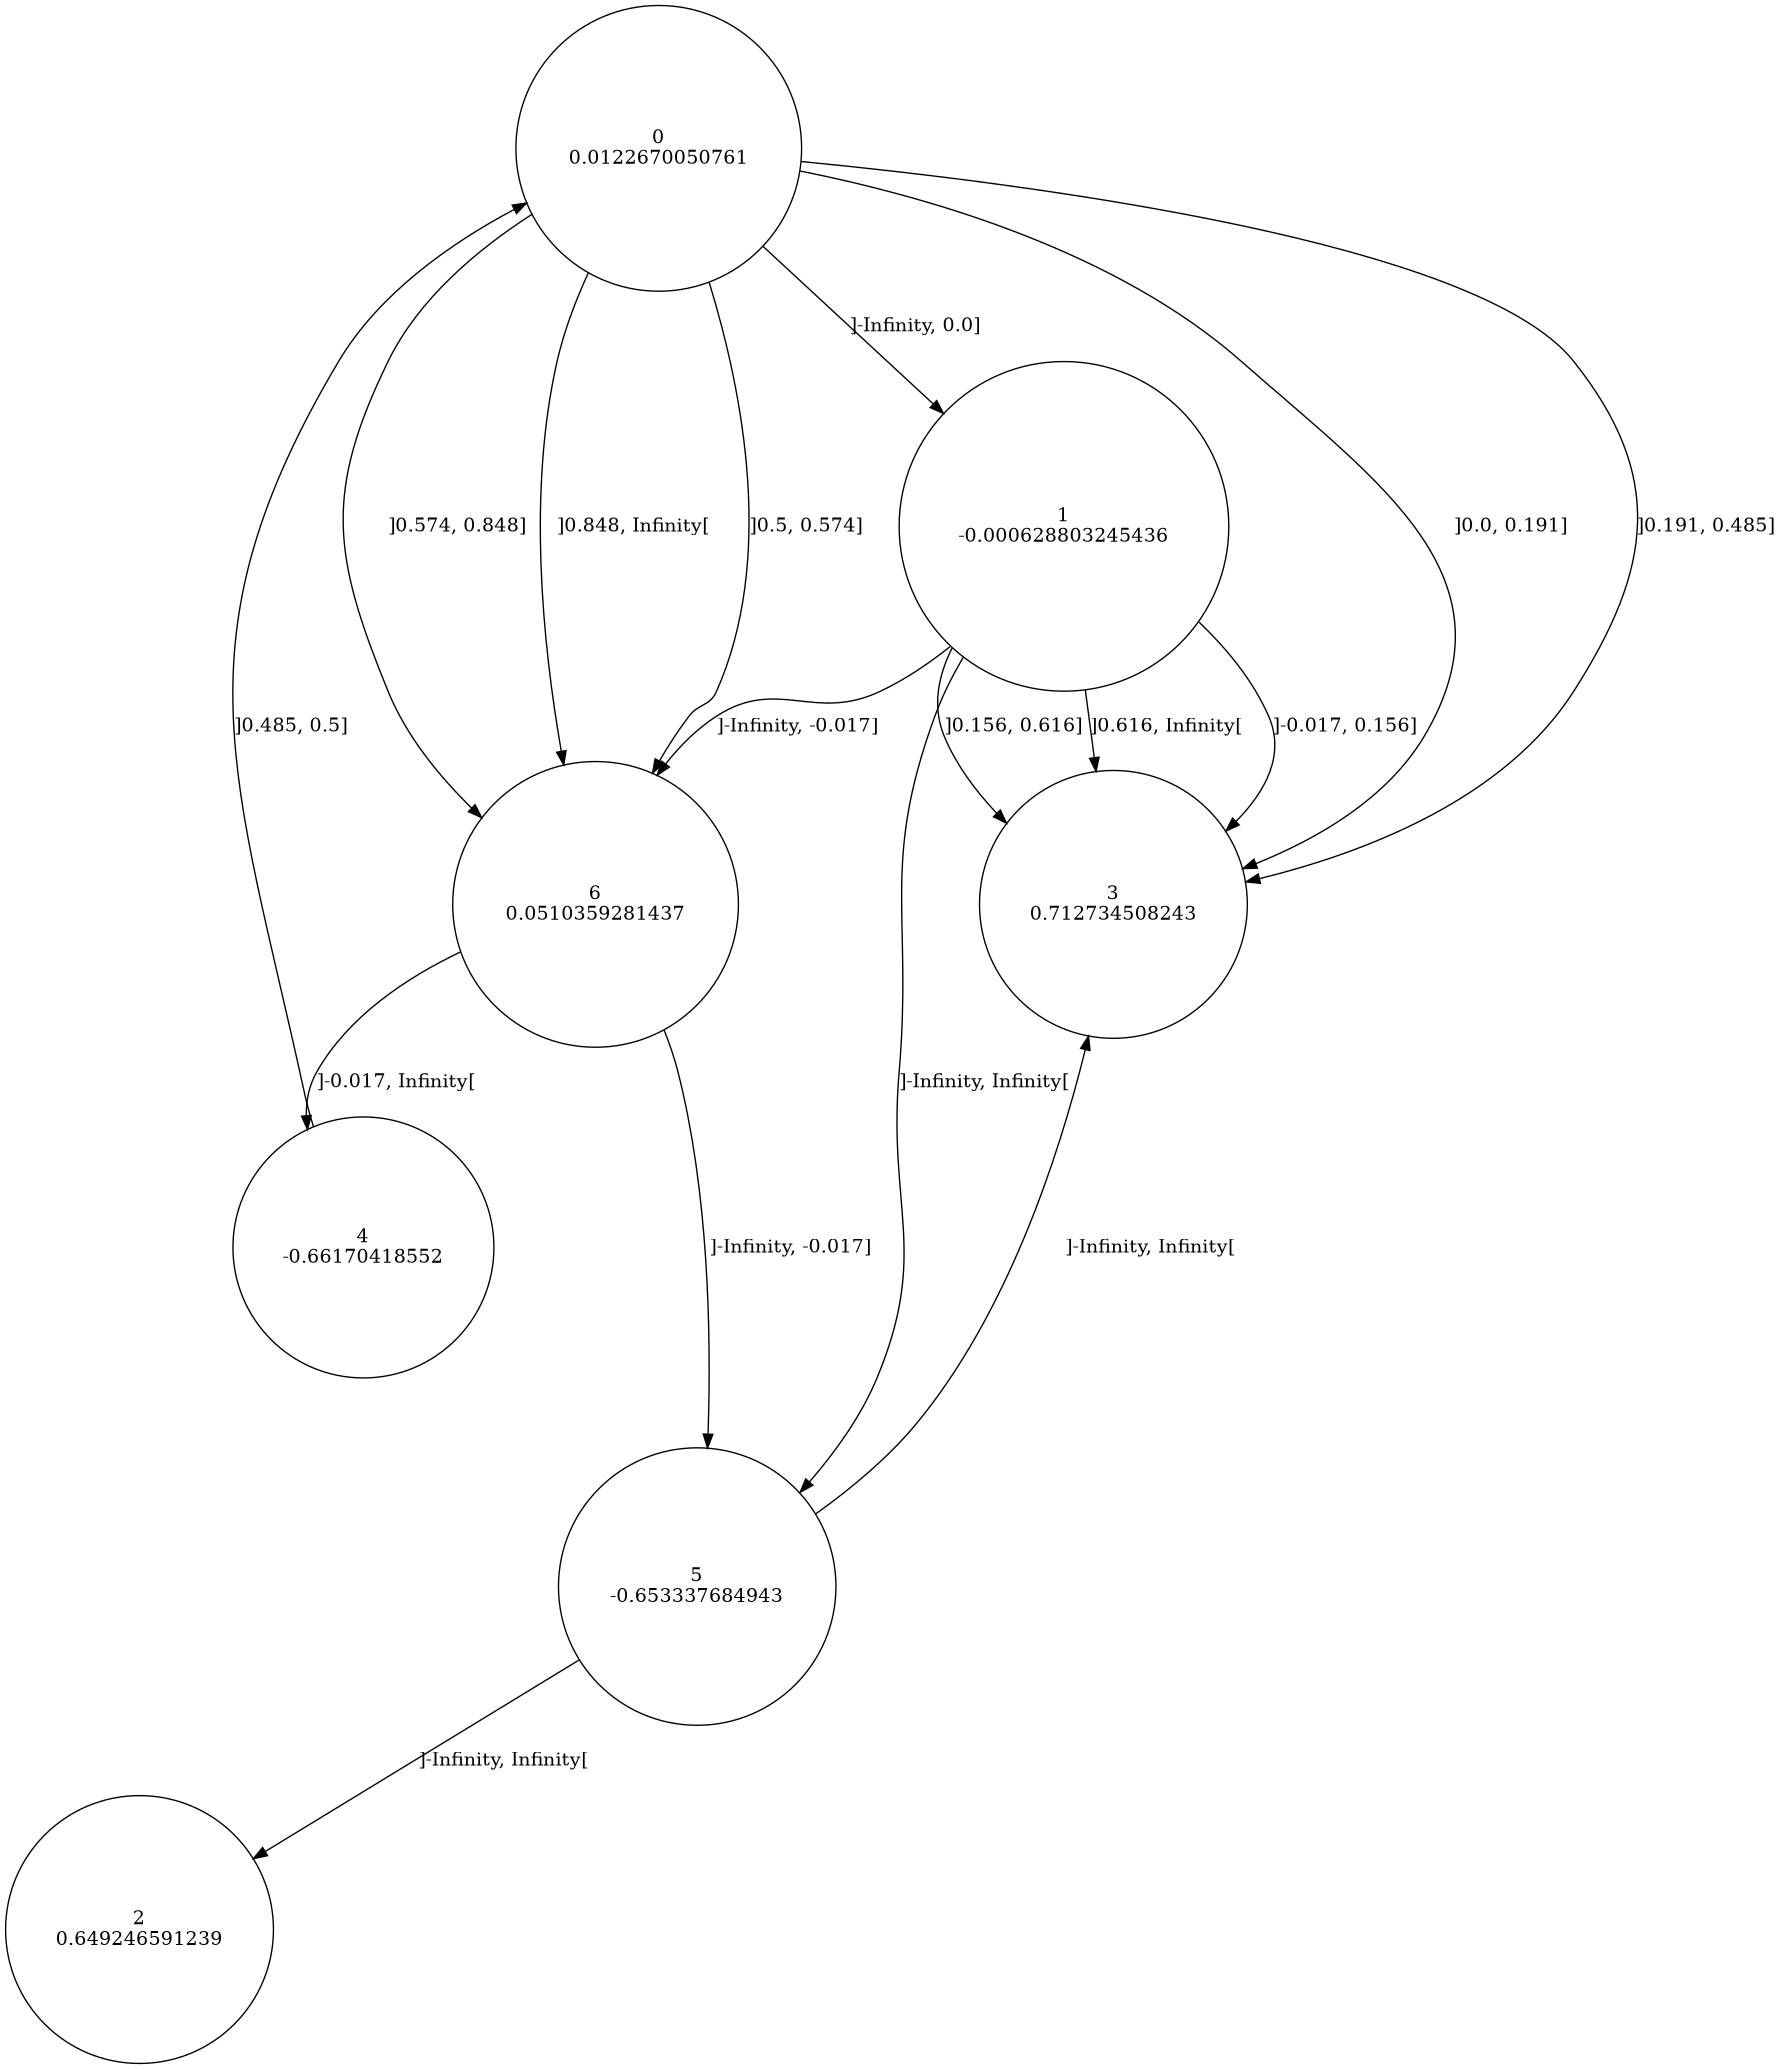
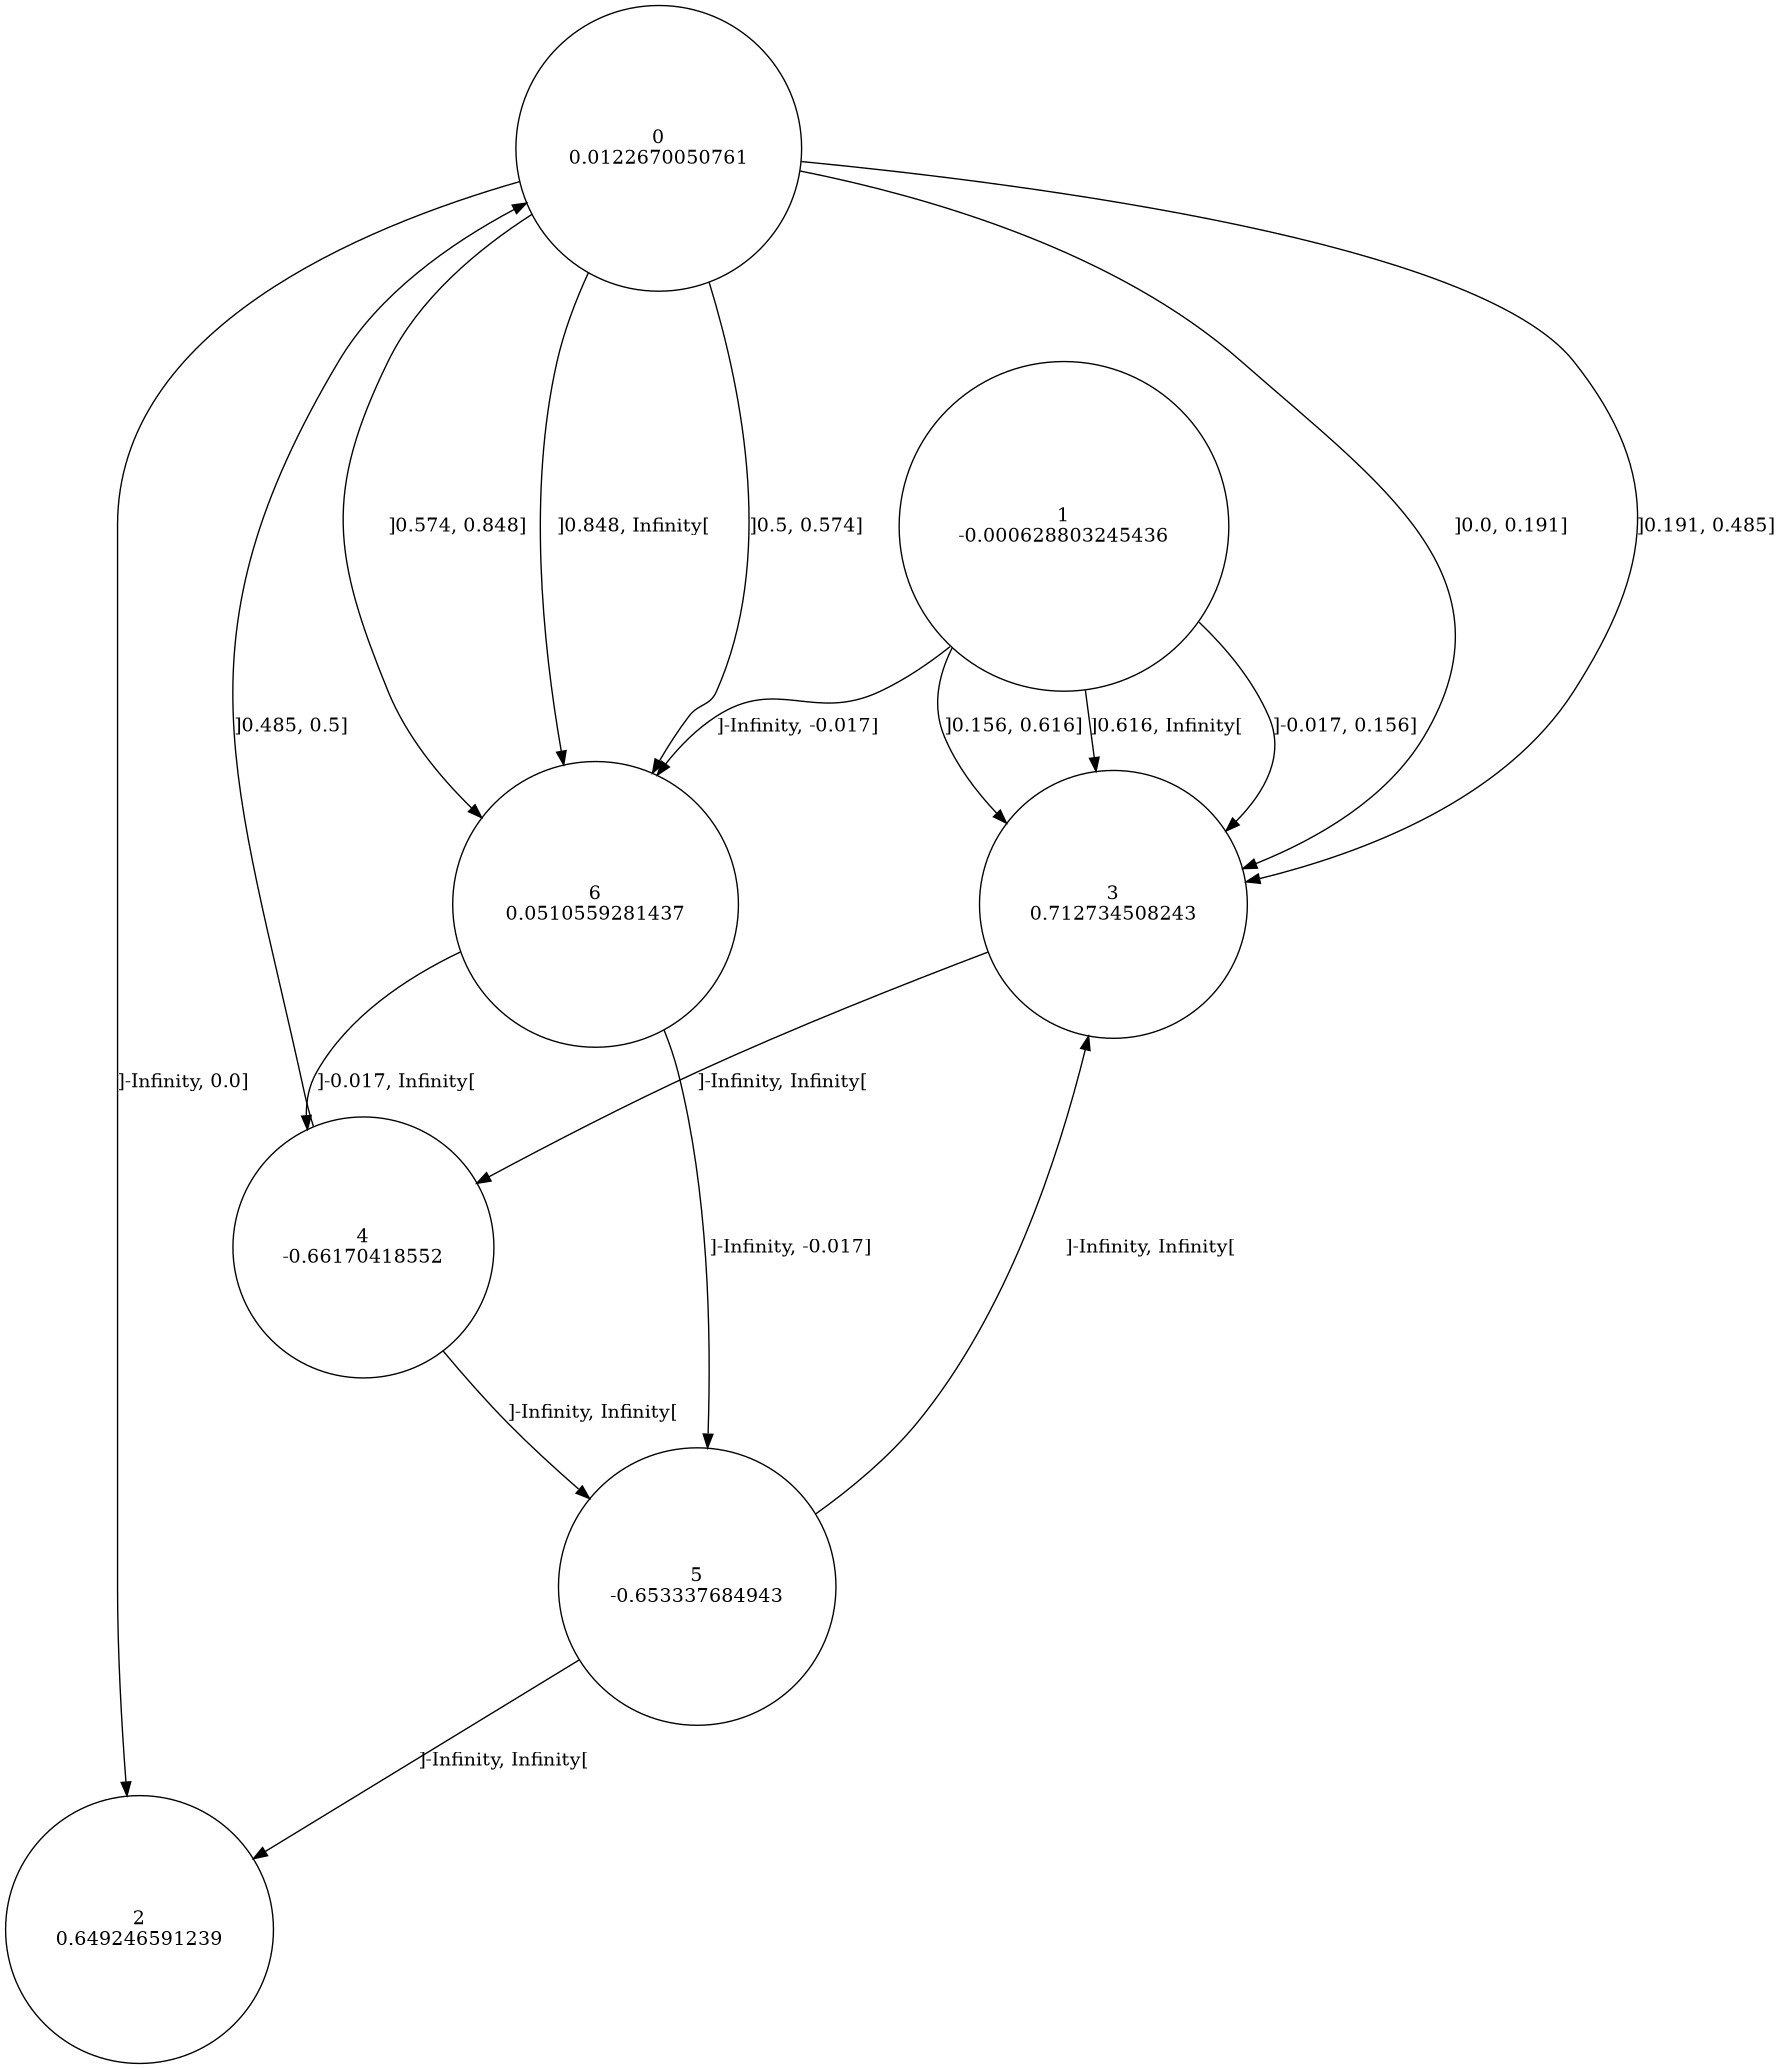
edge "0 0.0122670050761" -> "1 -0.000628803245436": now "0 0.0122670050761" -> "2 0.649246591239"
node "6 0.0510359281437": label "6 0.0510359281437" -> "6 0.0510559281437"
edge "3 0.712734508243" -> "4 -0.66170418552": added, label "]-Infinity, Infinity["
edge "1 -0.000628803245436" -> "5 -0.653337684943": now "4 -0.66170418552" -> "5 -0.653337684943"
